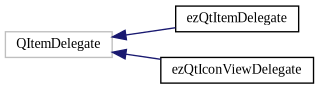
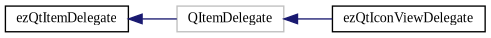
edge "ezQtItemDelegate" -> "QItemDelegate": reversed
